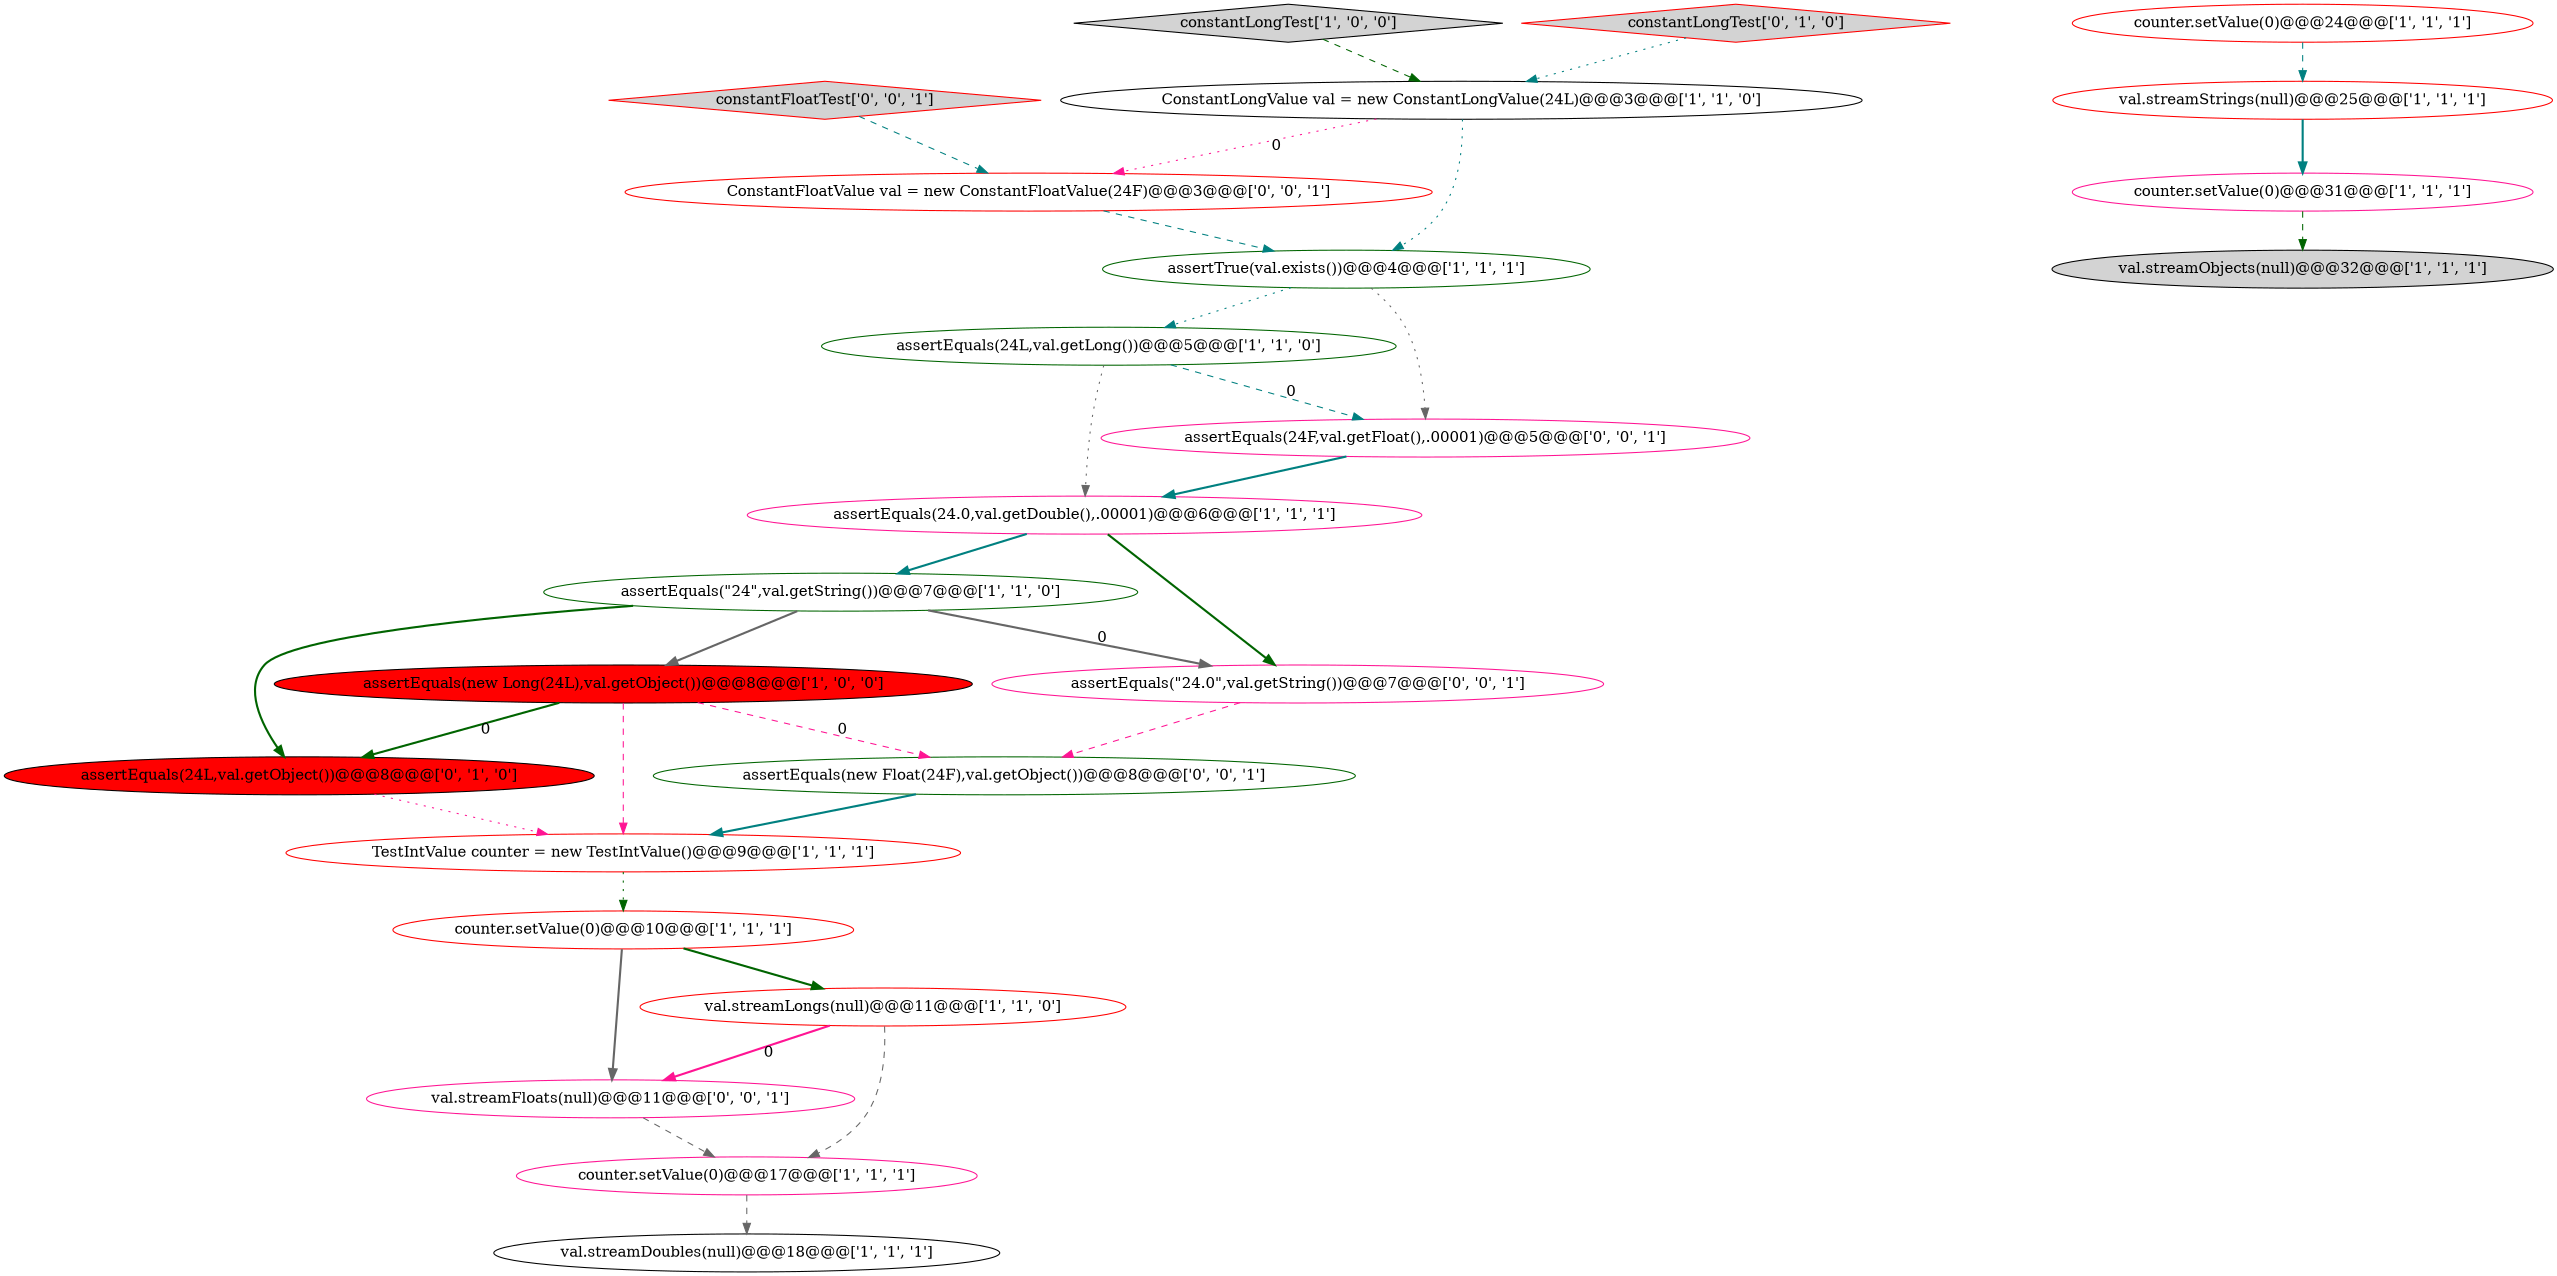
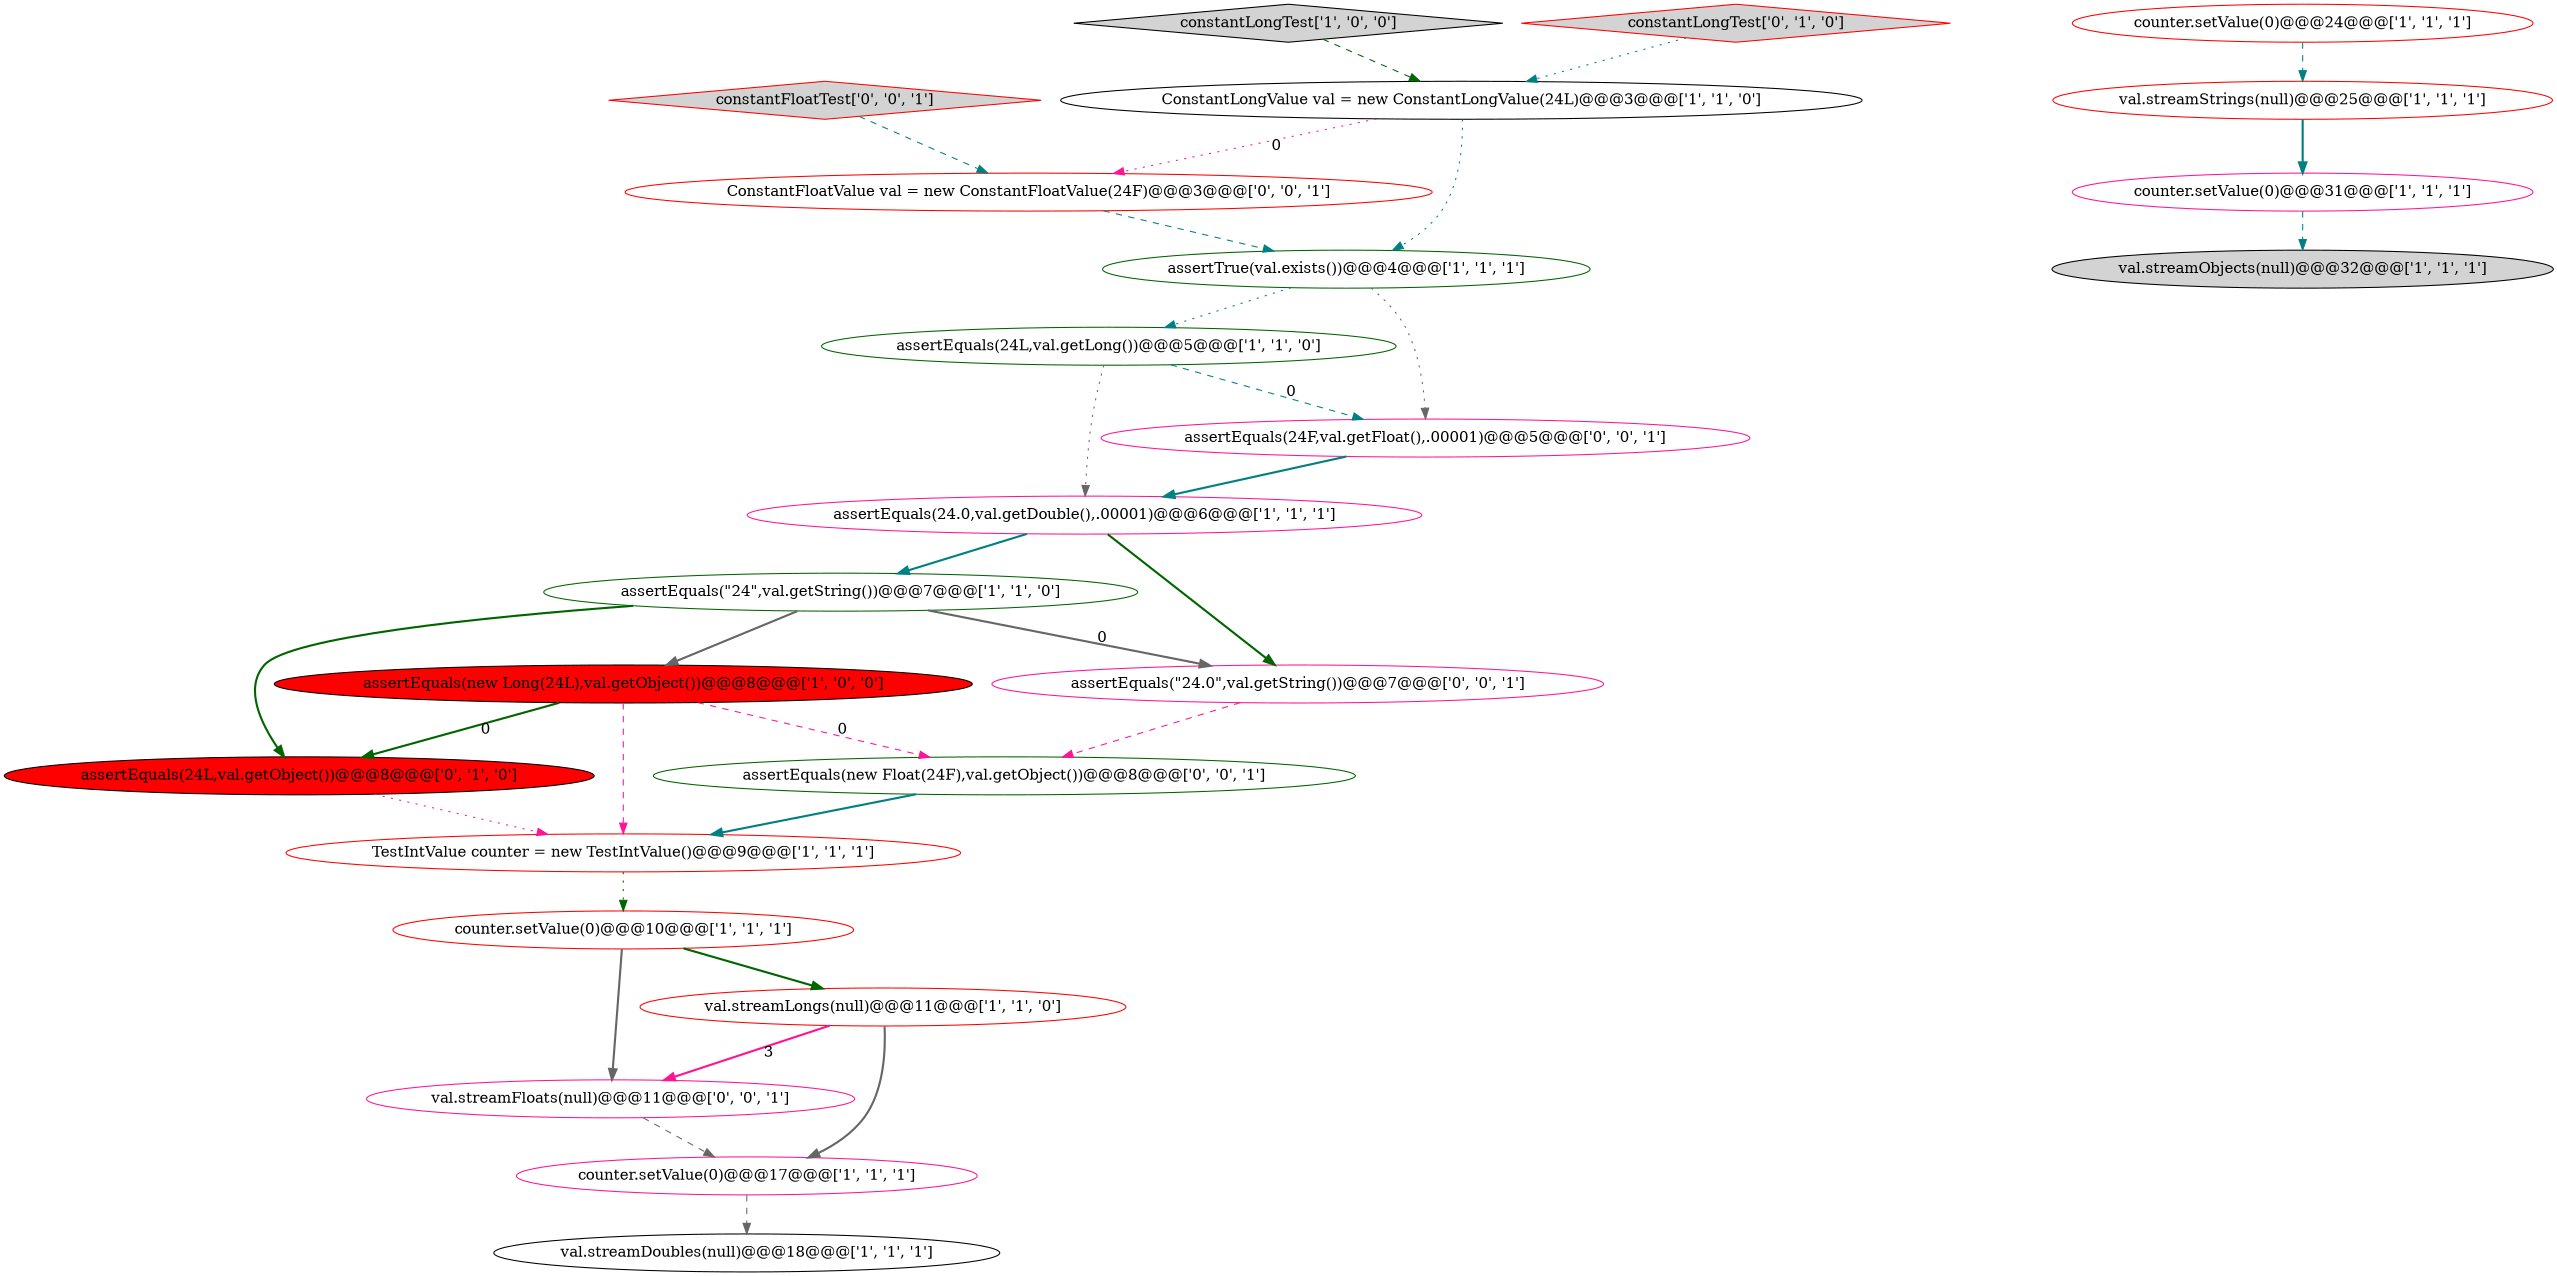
edge "counter.setValue(0)@@@31@@@['1', '1', '1']" -> "val.streamObjects(null)@@@32@@@['1', '1', '1']": color darkgreen -> teal
edge "val.streamLongs(null)@@@11@@@['1', '1', '0']" -> "val.streamFloats(null)@@@11@@@['0', '0', '1']": label "0" -> "3"
edge "val.streamLongs(null)@@@11@@@['1', '1', '0']" -> "counter.setValue(0)@@@17@@@['1', '1', '1']": style dashed -> bold
